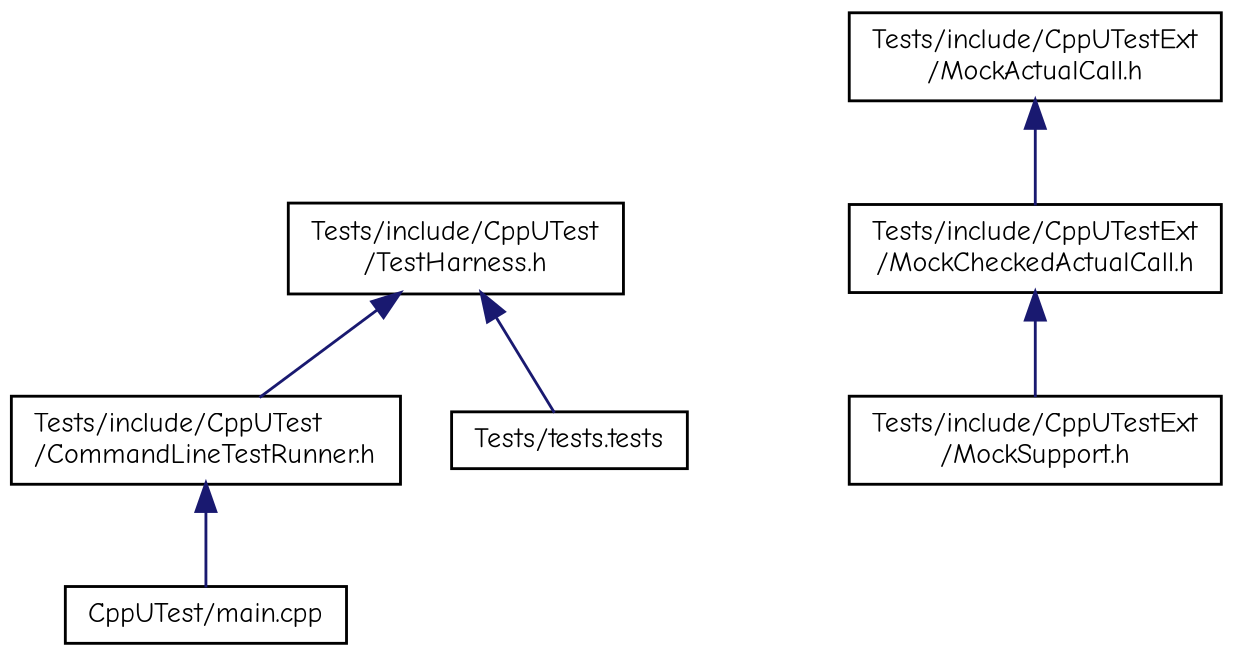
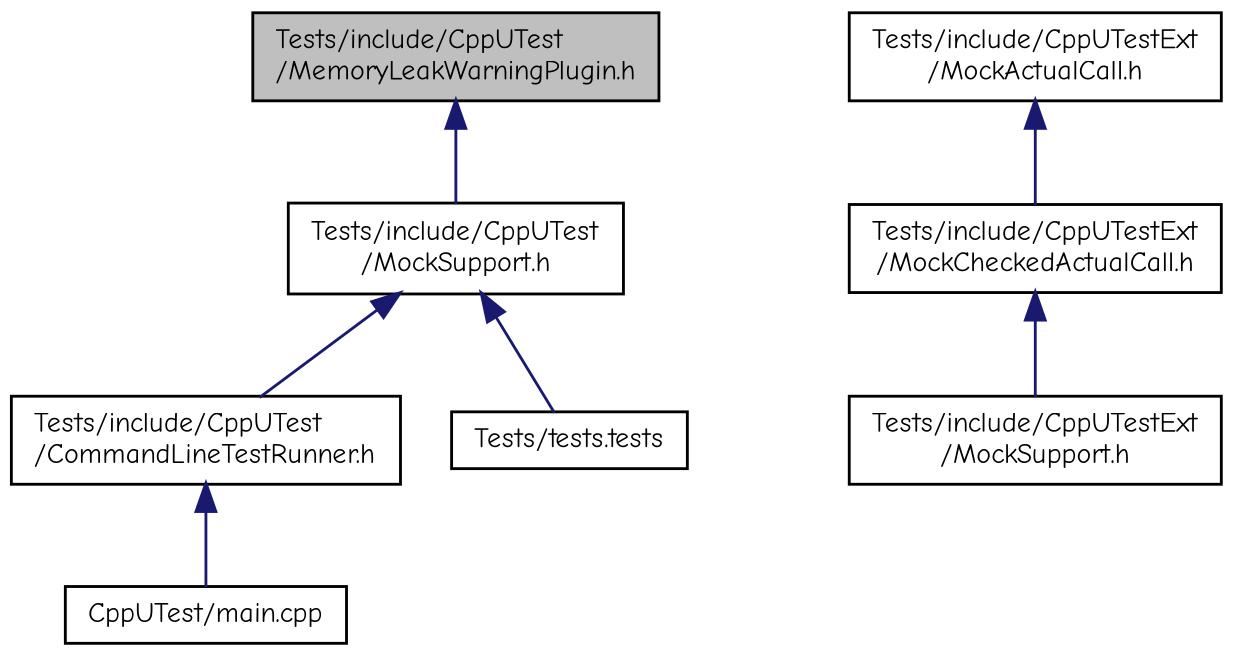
node "Tests/include/CppUTest /MemoryLeakWarningPlugin.h": added
node "Tests/include/CppUTest /TestHarness.h": label "Tests/include/CppUTest /TestHarness.h" -> "Tests/include/CppUTest /MockSupport.h"
